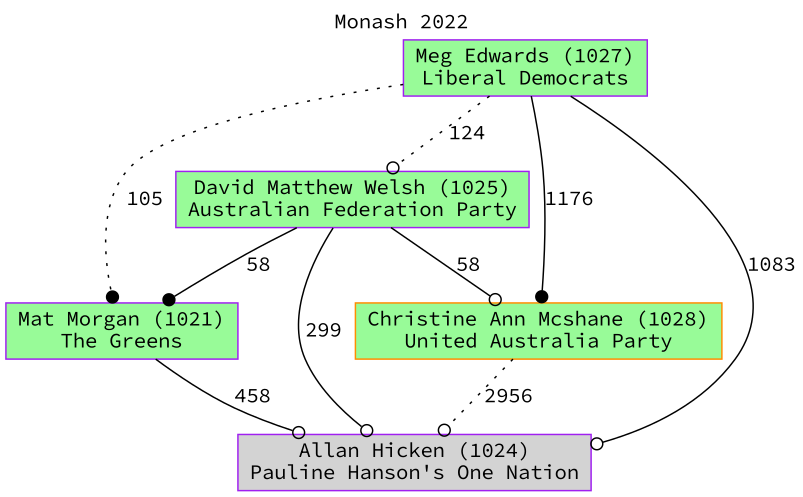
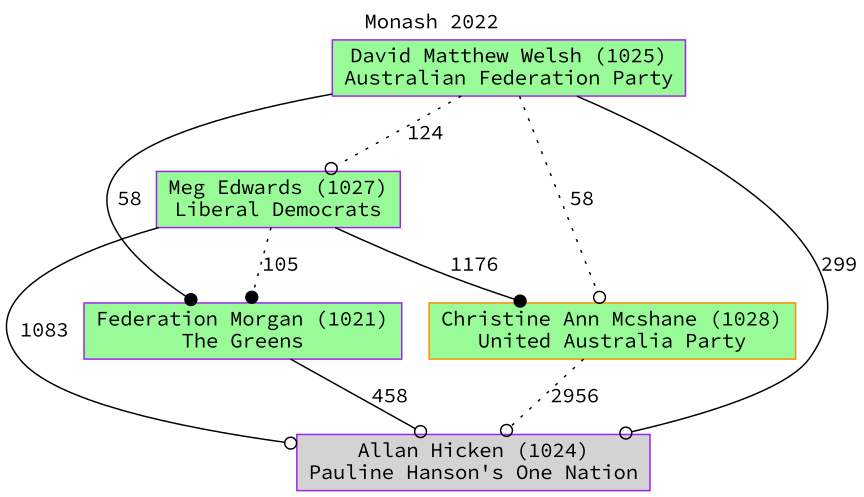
edge "Meg Edwards (1027) Liberal Democrats" -> "David Matthew Welsh (1025) Australian Federation Party": reversed
edge "David Matthew Welsh (1025) Australian Federation Party" -> "Christine Ann Mcshane (1028) United Australia Party": style solid -> dotted
node "Mat Morgan (1021) The Greens": label "Mat Morgan (1021) The Greens" -> "Federation Morgan (1021) The Greens"
